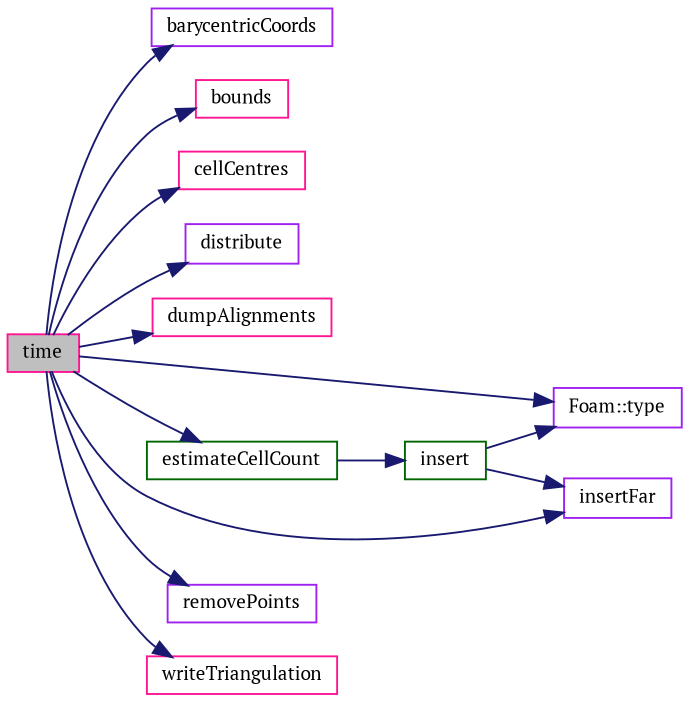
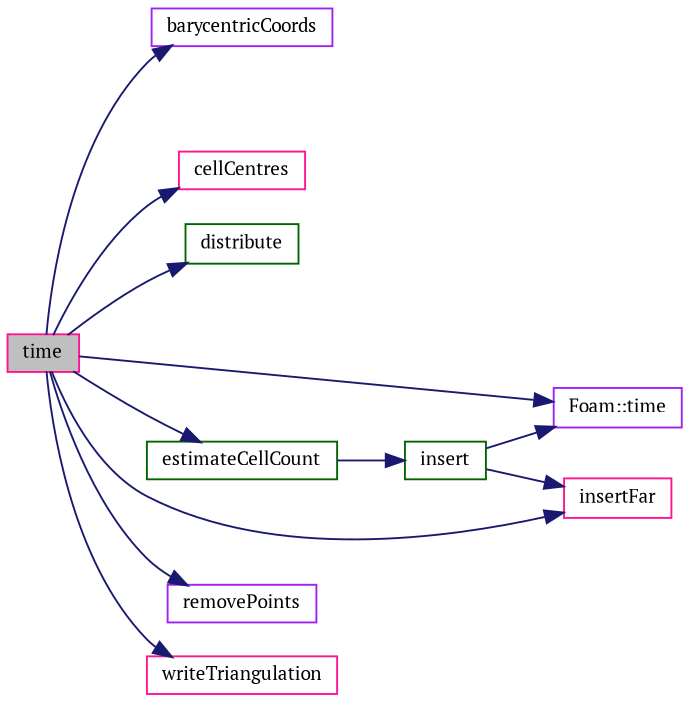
node "bounds": removed
node "distribute": color purple -> darkgreen
node "dumpAlignments": removed
node "Foam::type": label "Foam::type" -> "Foam::time"
node "insertFar": color purple -> deeppink
